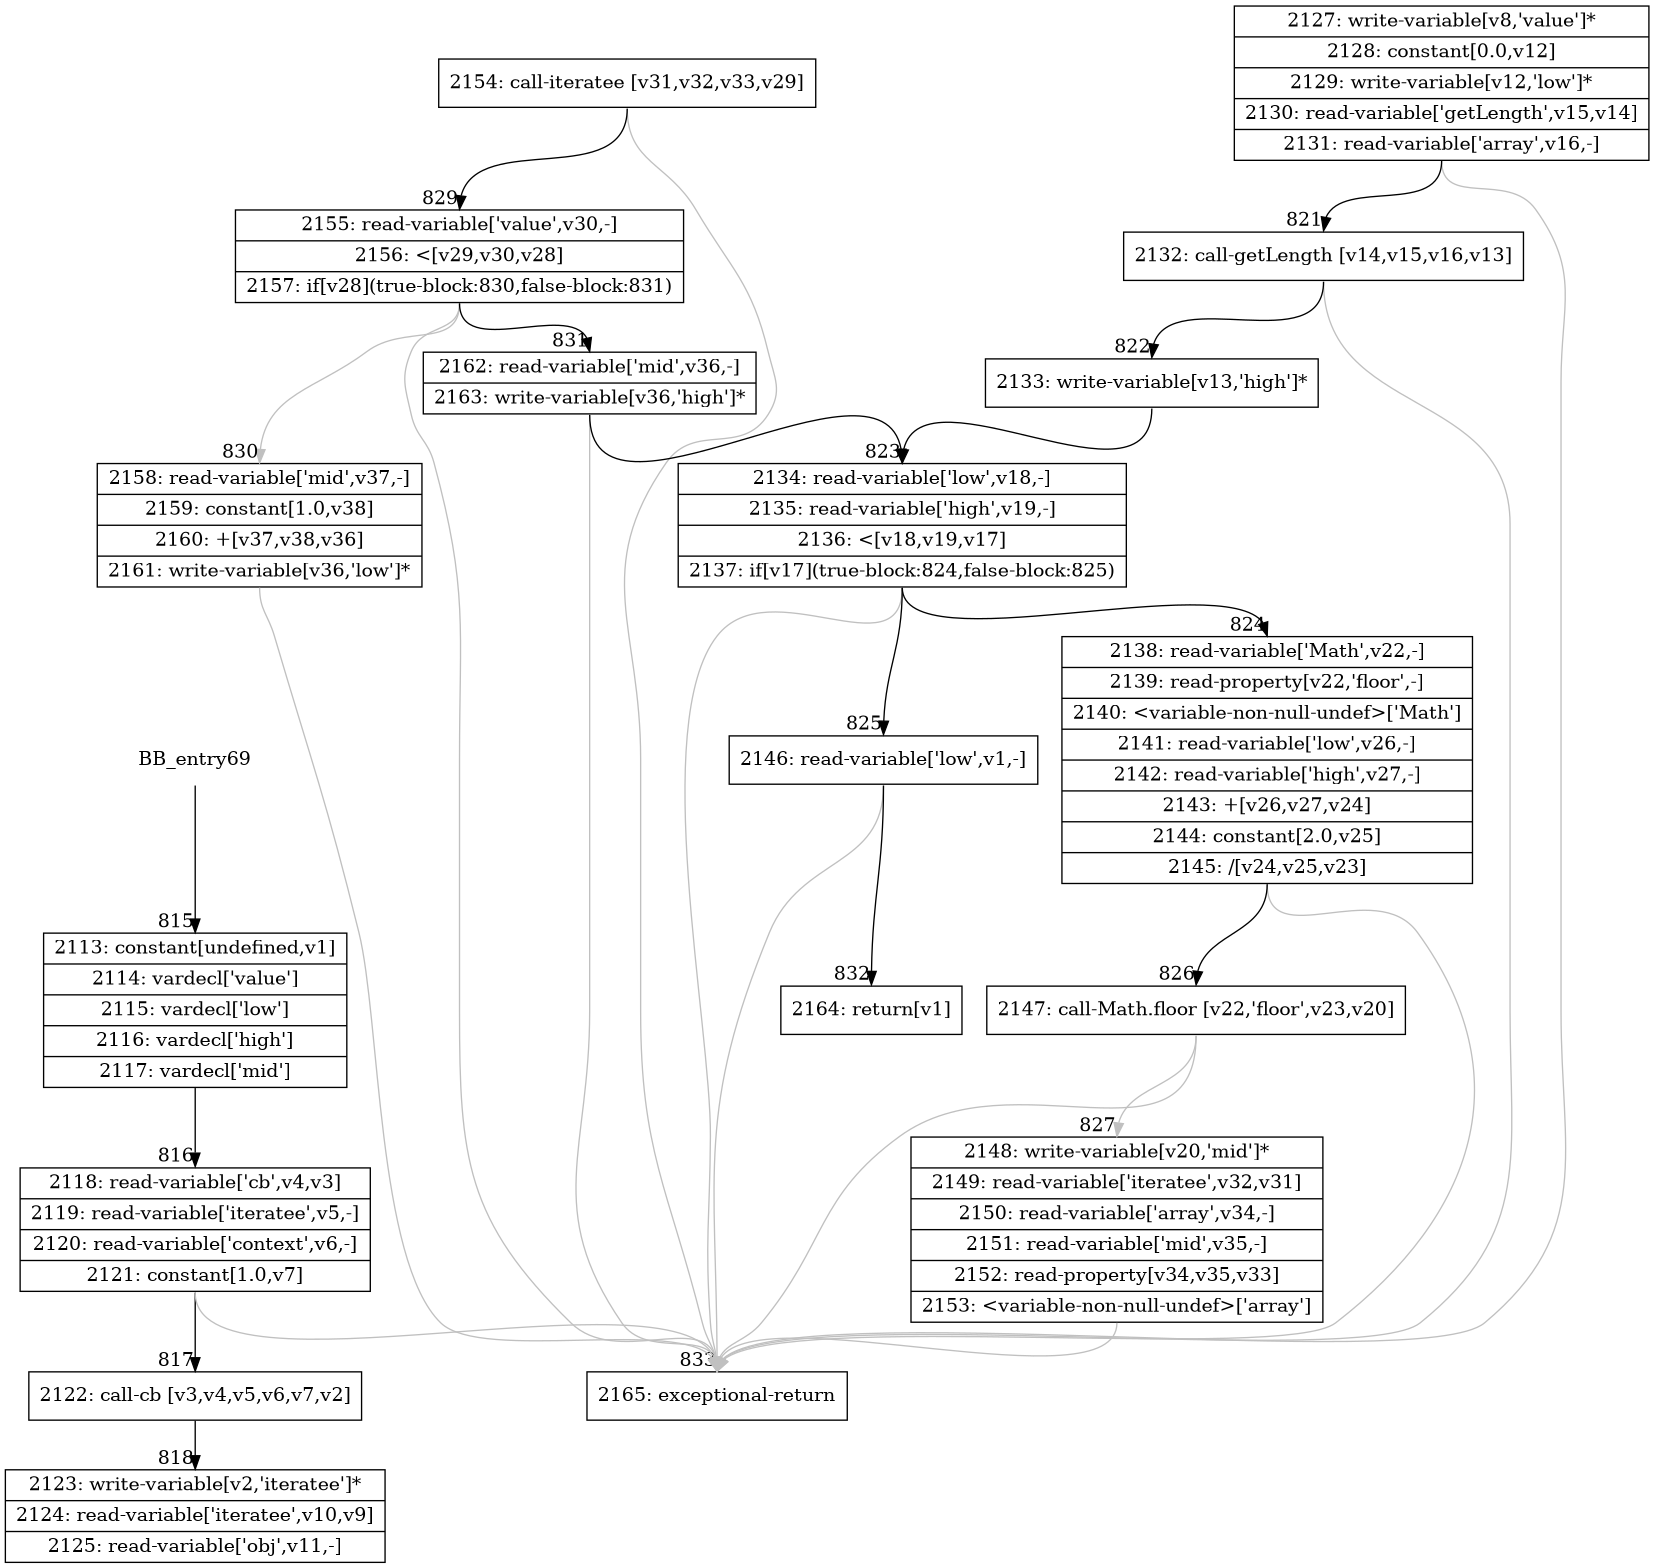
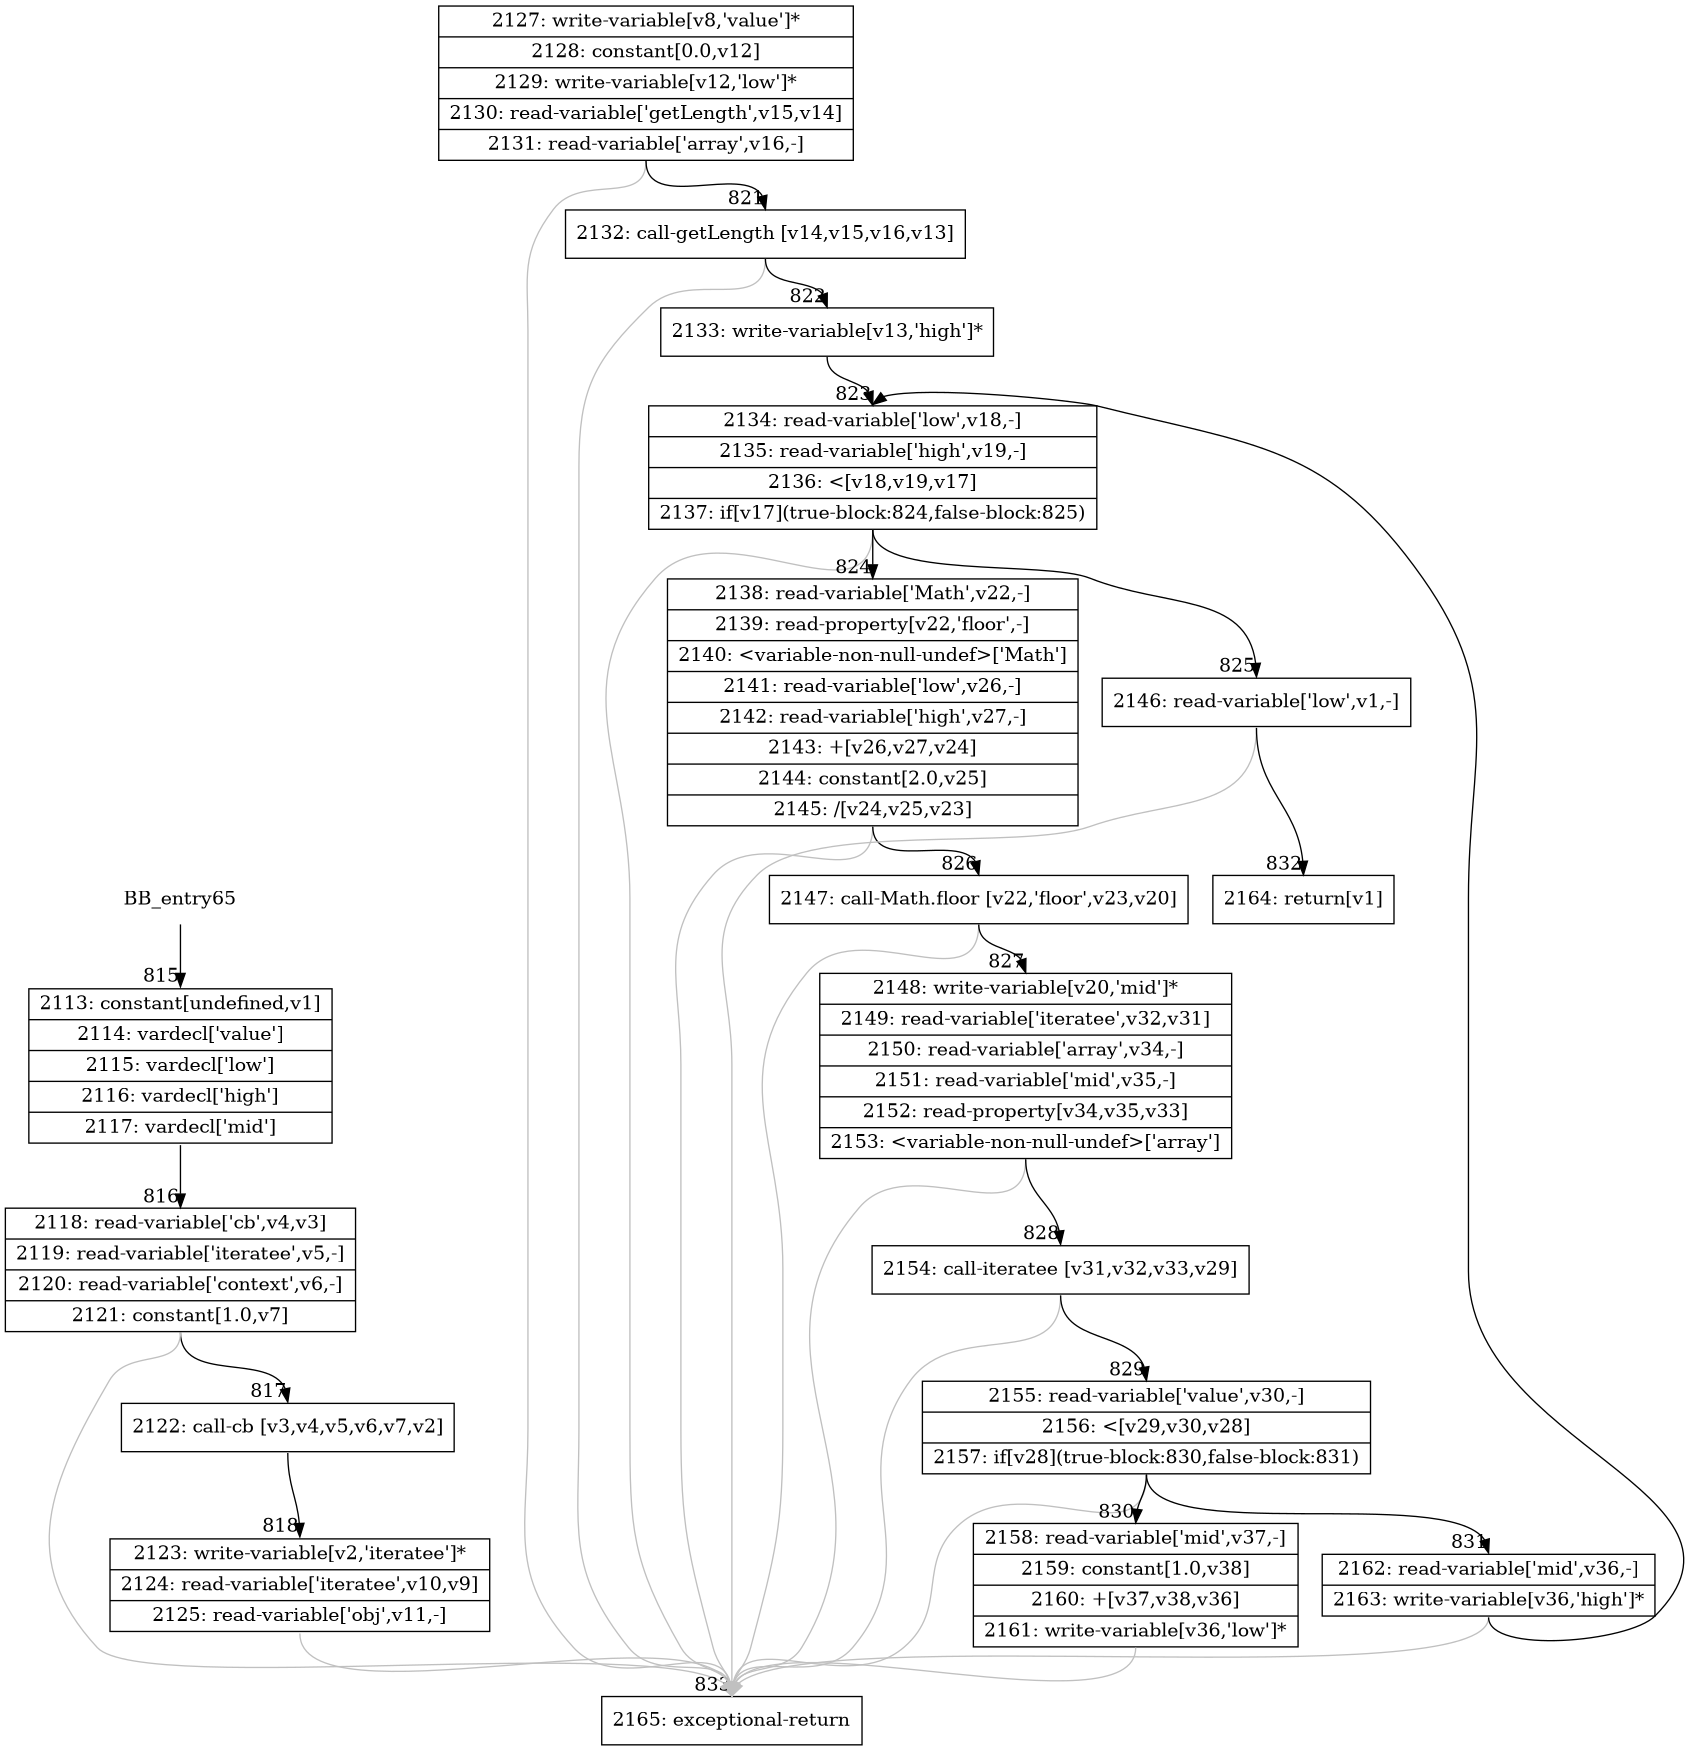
edge "2155: read-variable['value',v30,-]" -> "2158: read-variable['mid',v37,-]": color gray -> black
node "BB_entry69": label "BB_entry69" -> "BB_entry65"
edge "2147: call-Math.floor [v22,'floor',v23,v20]" -> "2148: write-variable[v20,'mid']*": color gray -> black
edge "2148: write-variable[v20,'mid']*" -> "2154: call-iteratee [v31,v32,v33,v29]": added
edge "2123: write-variable[v2,'iteratee']*" -> "2165: exceptional-return": added
